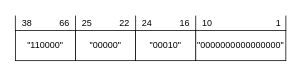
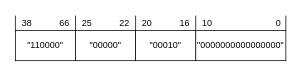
node "24": label "24" -> "20"
node "1": label "1" -> "0"
